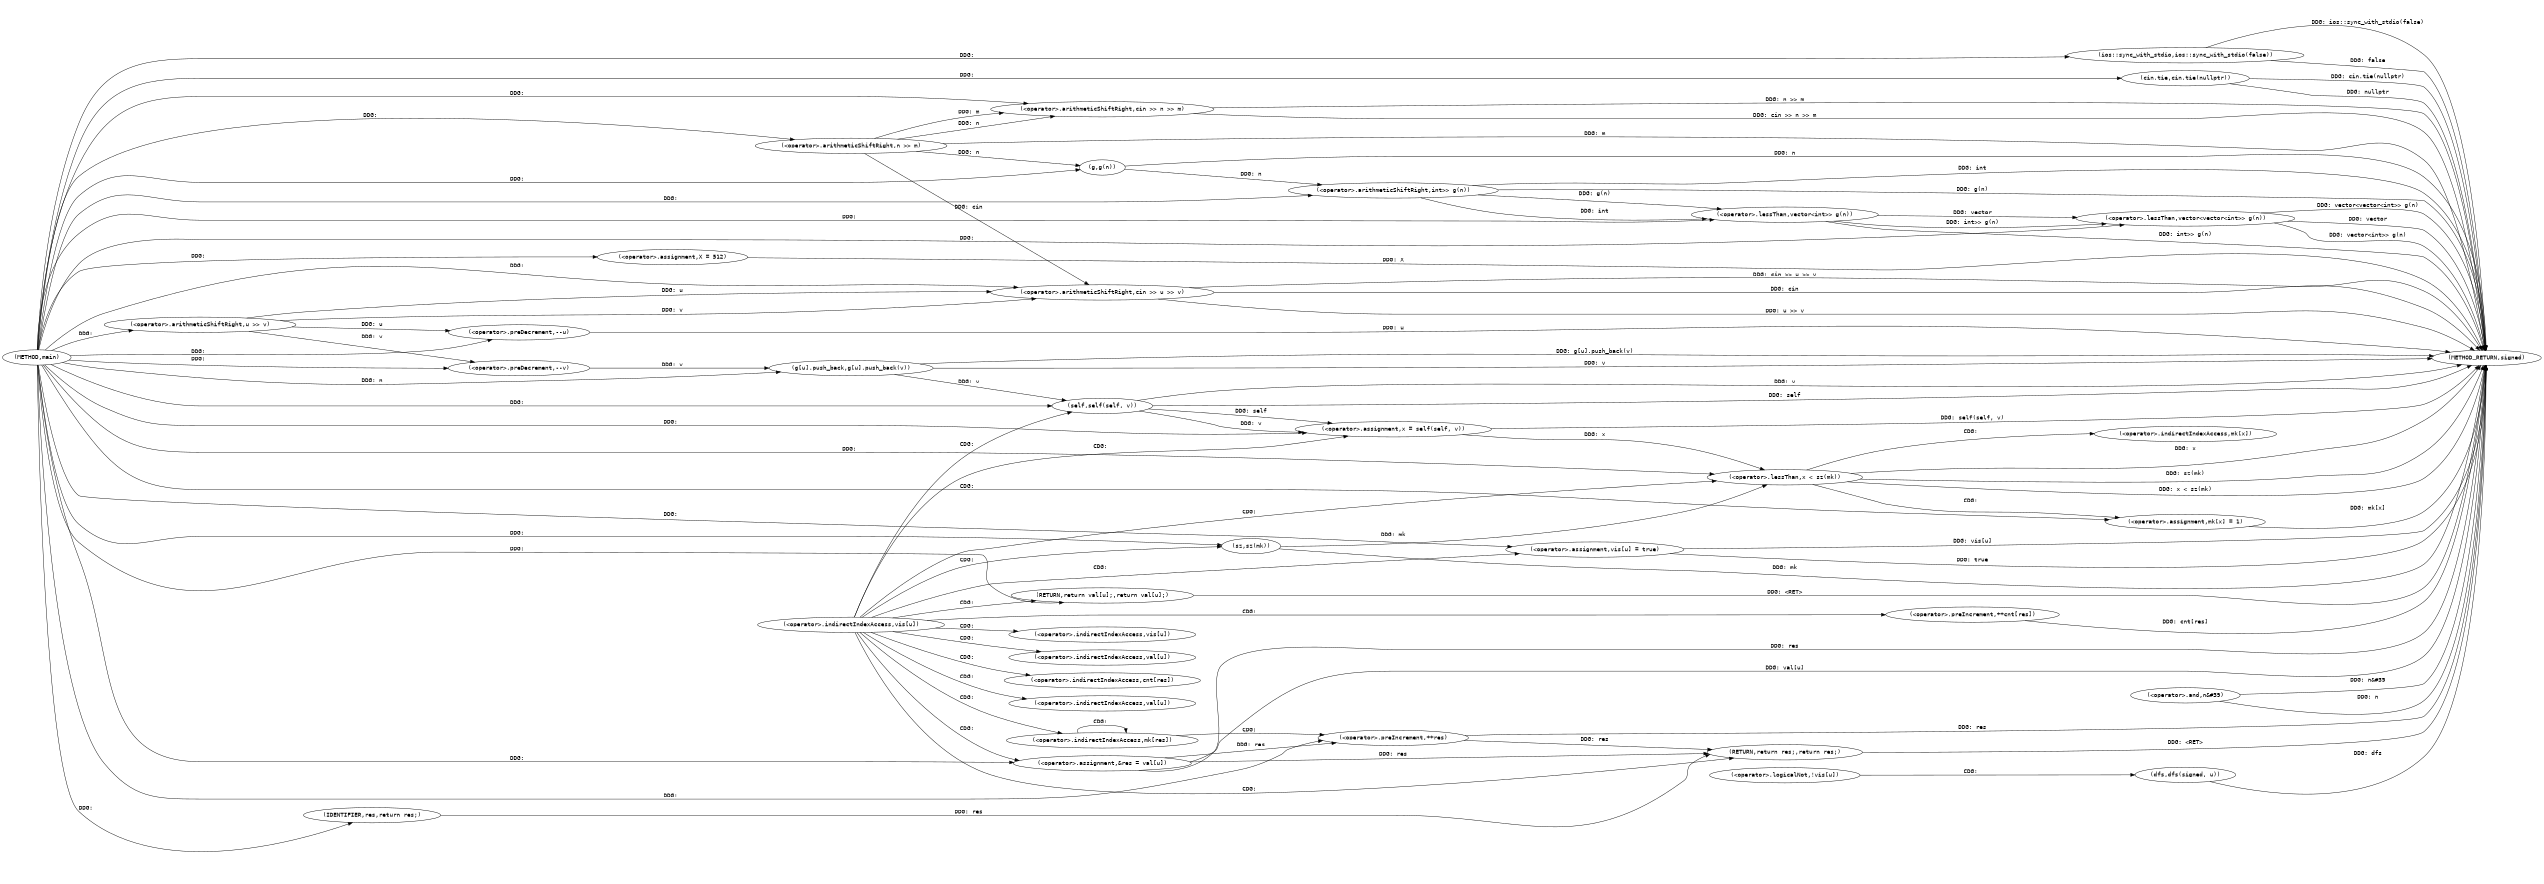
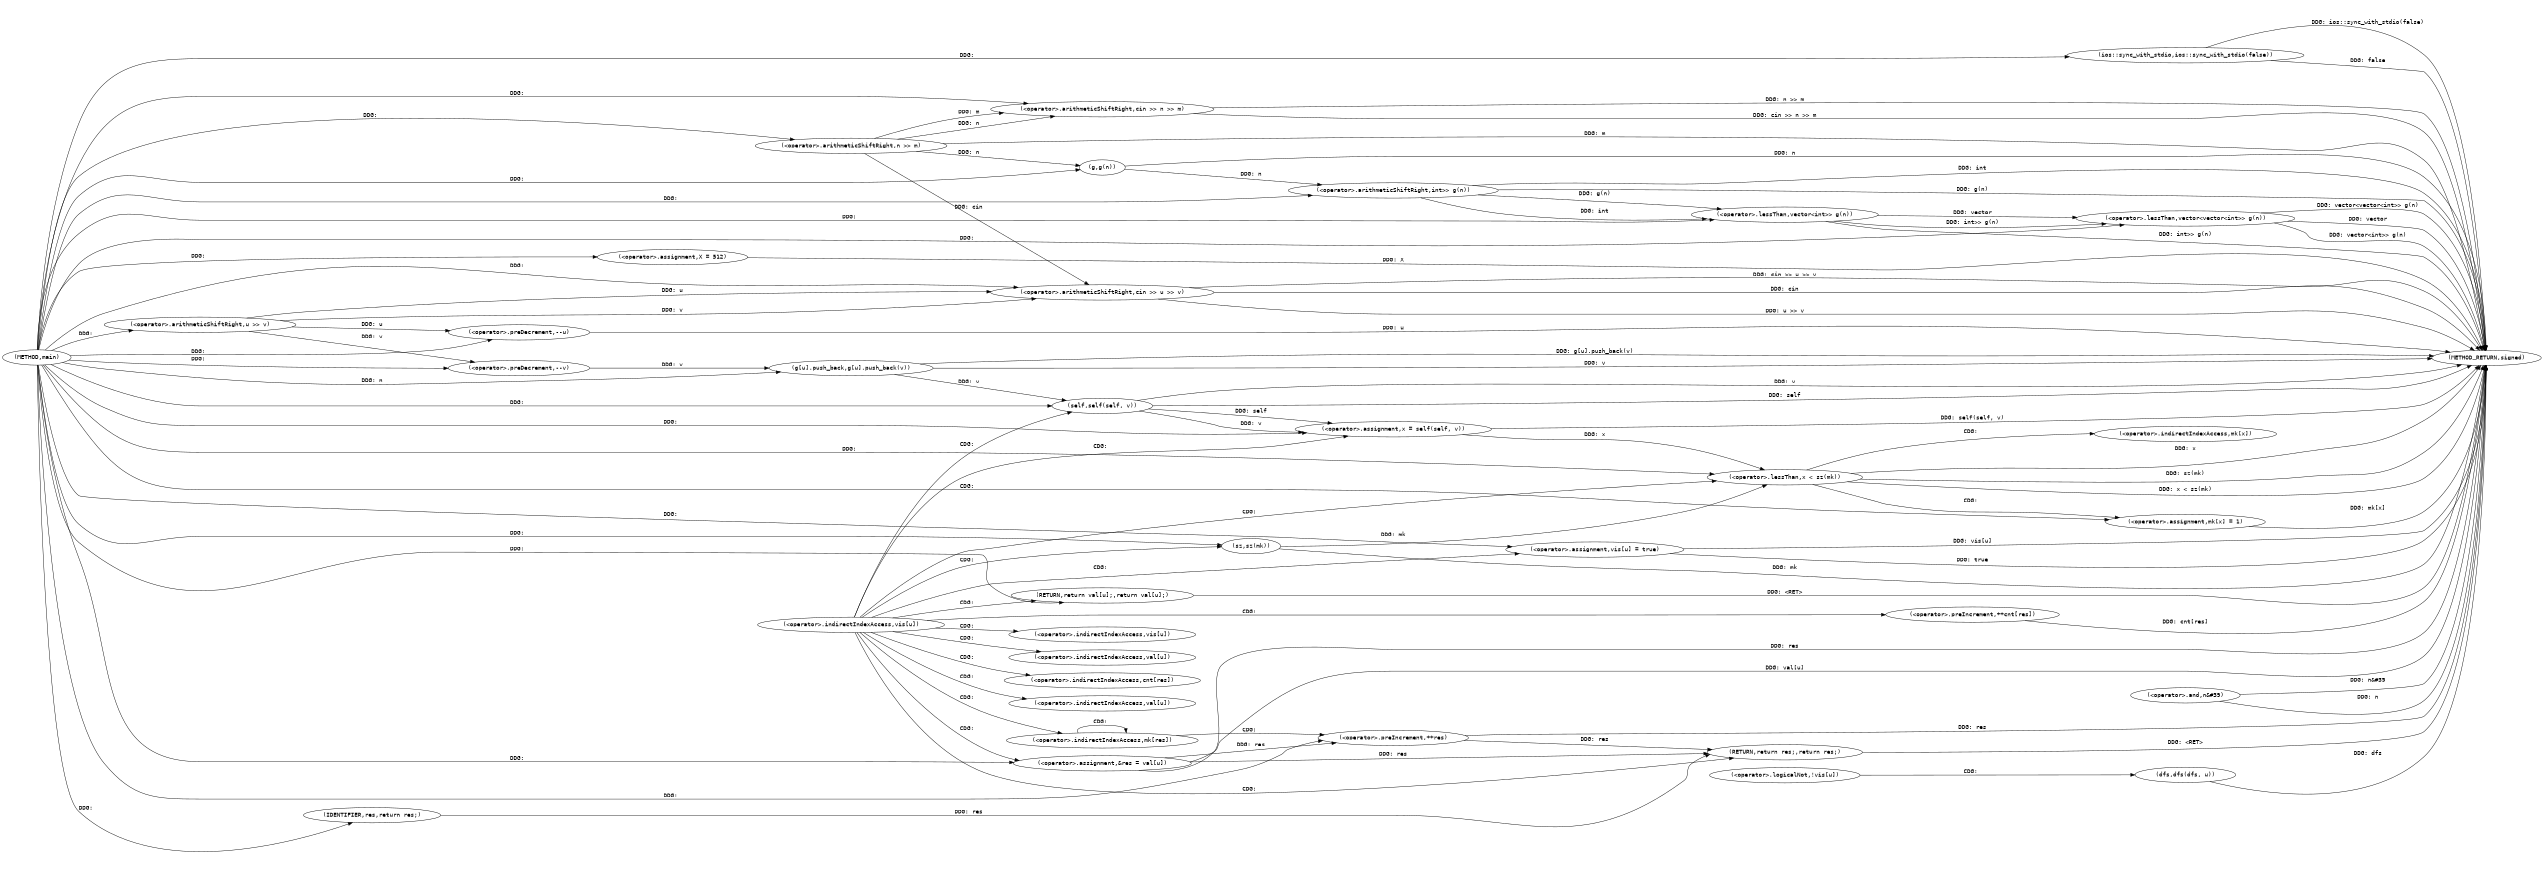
node "(cin.tie,cin.tie(nullptr))": removed
node "(dfs,dfs(signed, u))": label "(dfs,dfs(signed, u))" -> "(dfs,dfs(dfs, u))"
